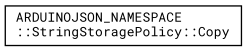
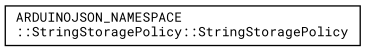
node "ARDUINOJSON_NAMESPACE ::StringStoragePolicy::Copy": label "ARDUINOJSON_NAMESPACE ::StringStoragePolicy::Copy" -> "ARDUINOJSON_NAMESPACE ::StringStoragePolicy::StringStoragePolicy"
